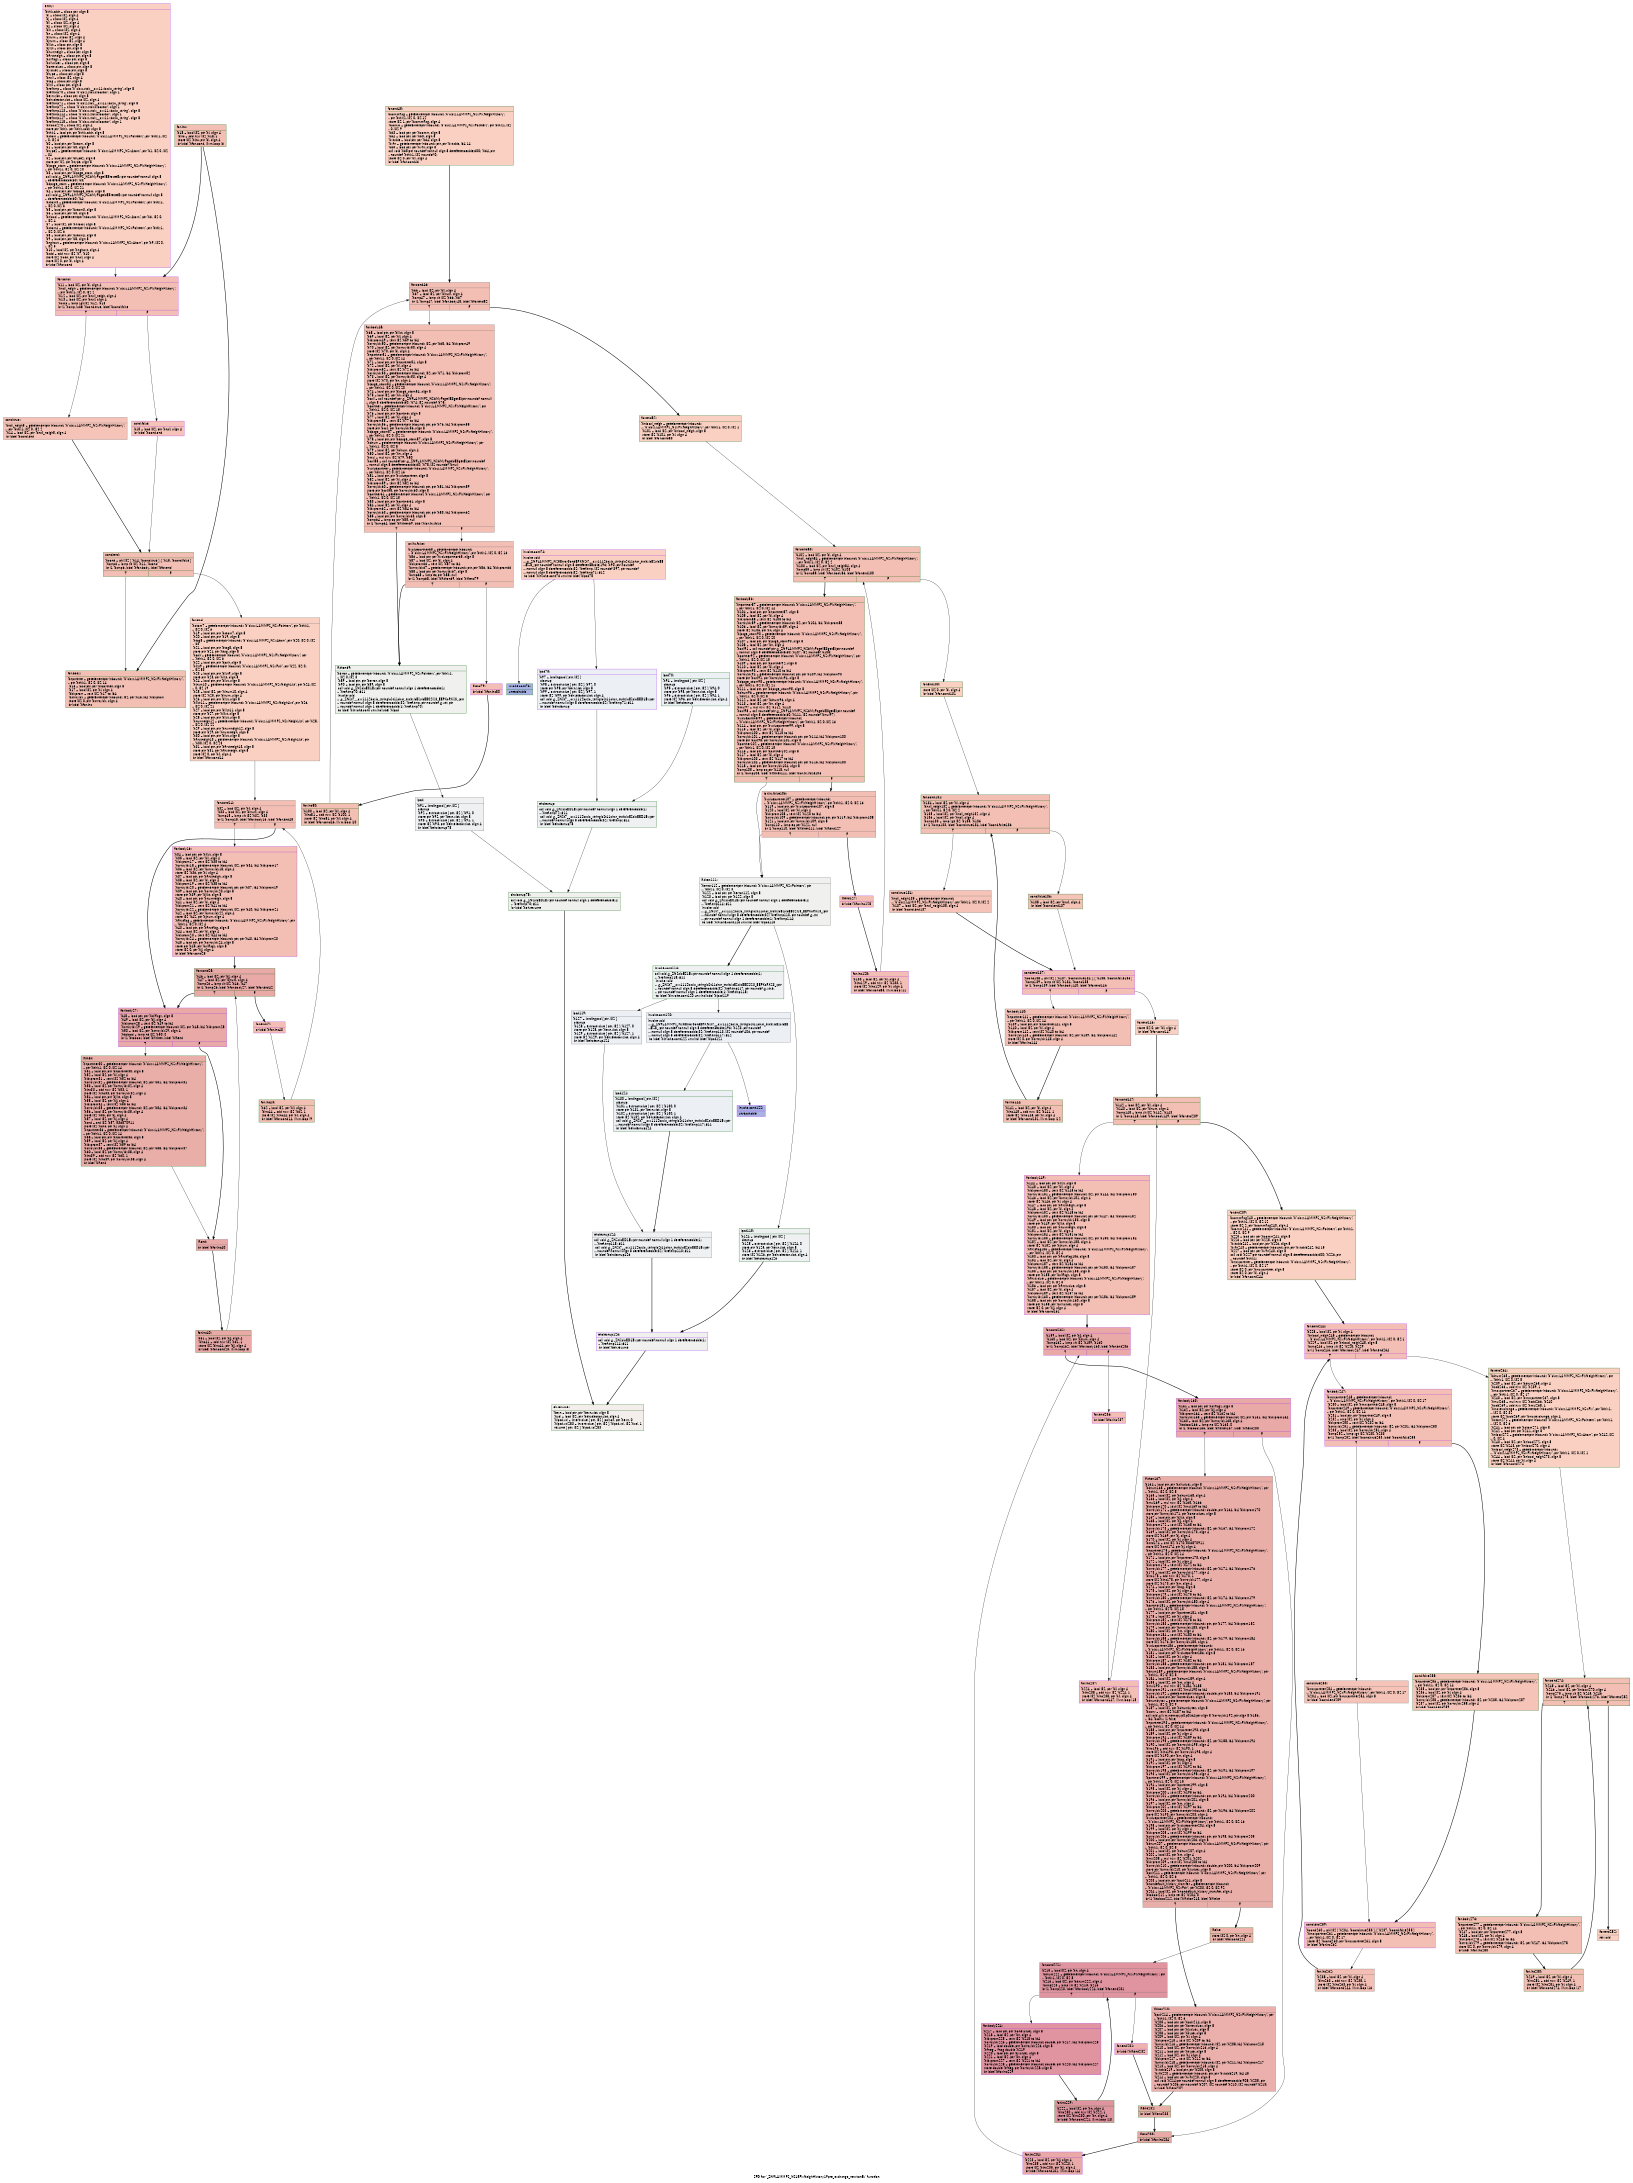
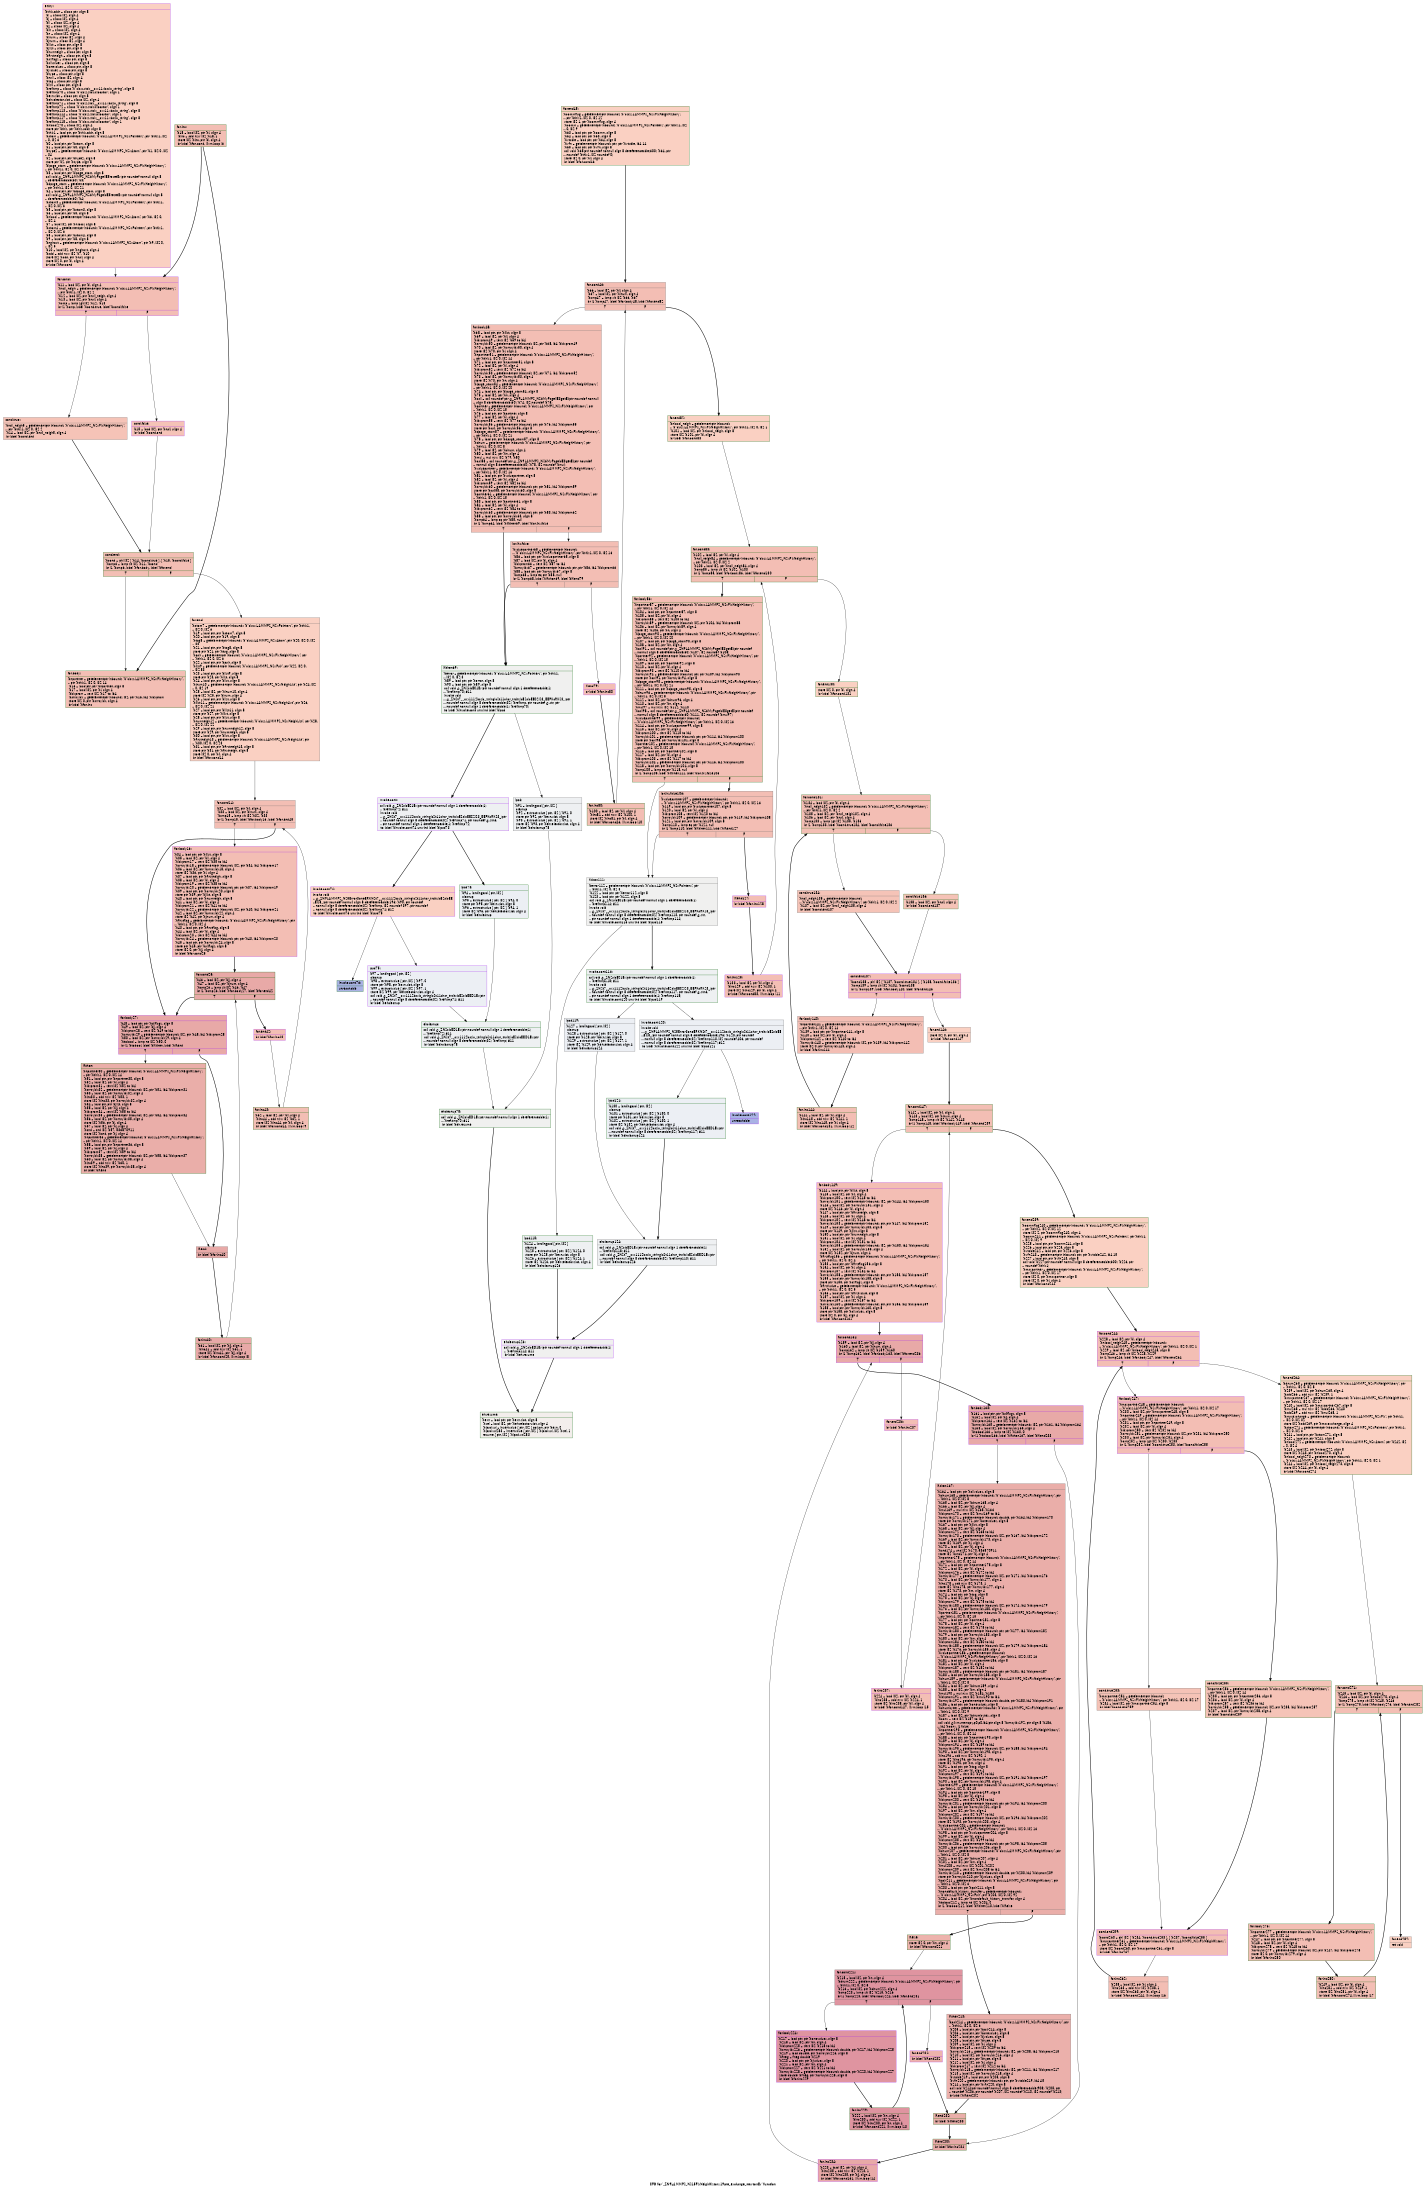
node "invoke.cont:": added
node "for.body247:": text "%232 = cmp i32, ptr %i, align 4" -> "%232 = load i32, ptr %i, align 4"
